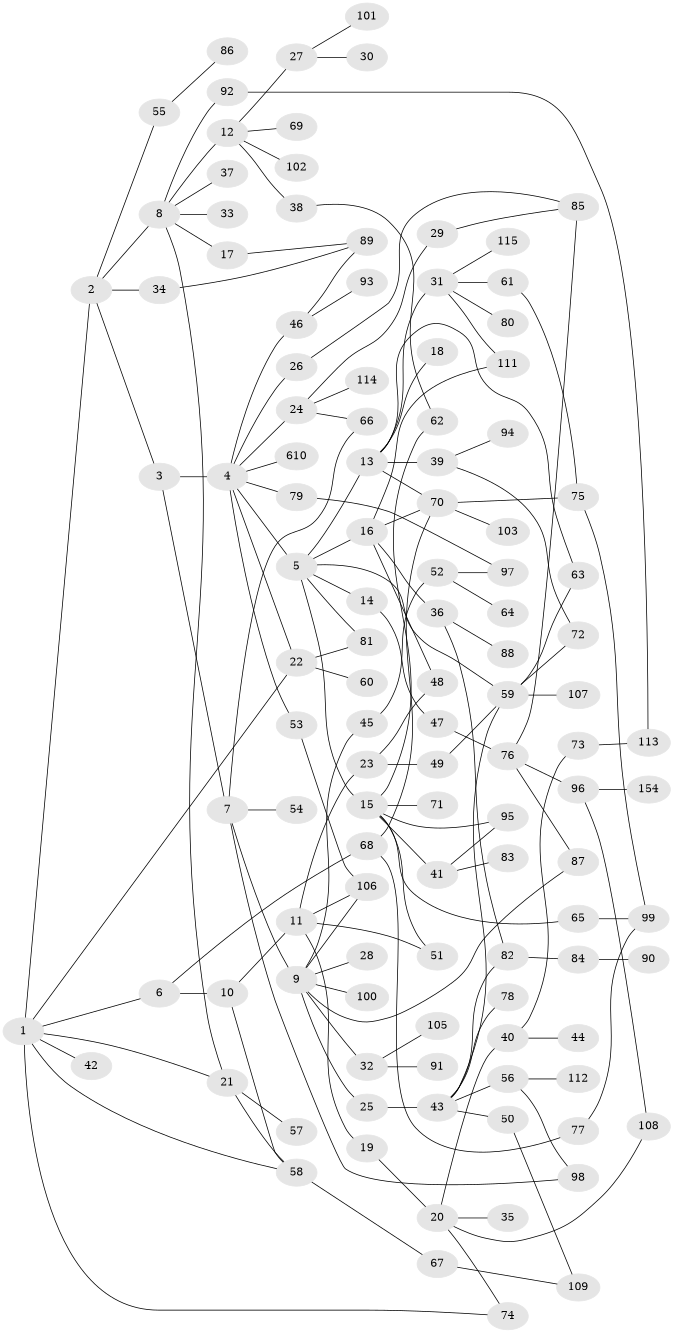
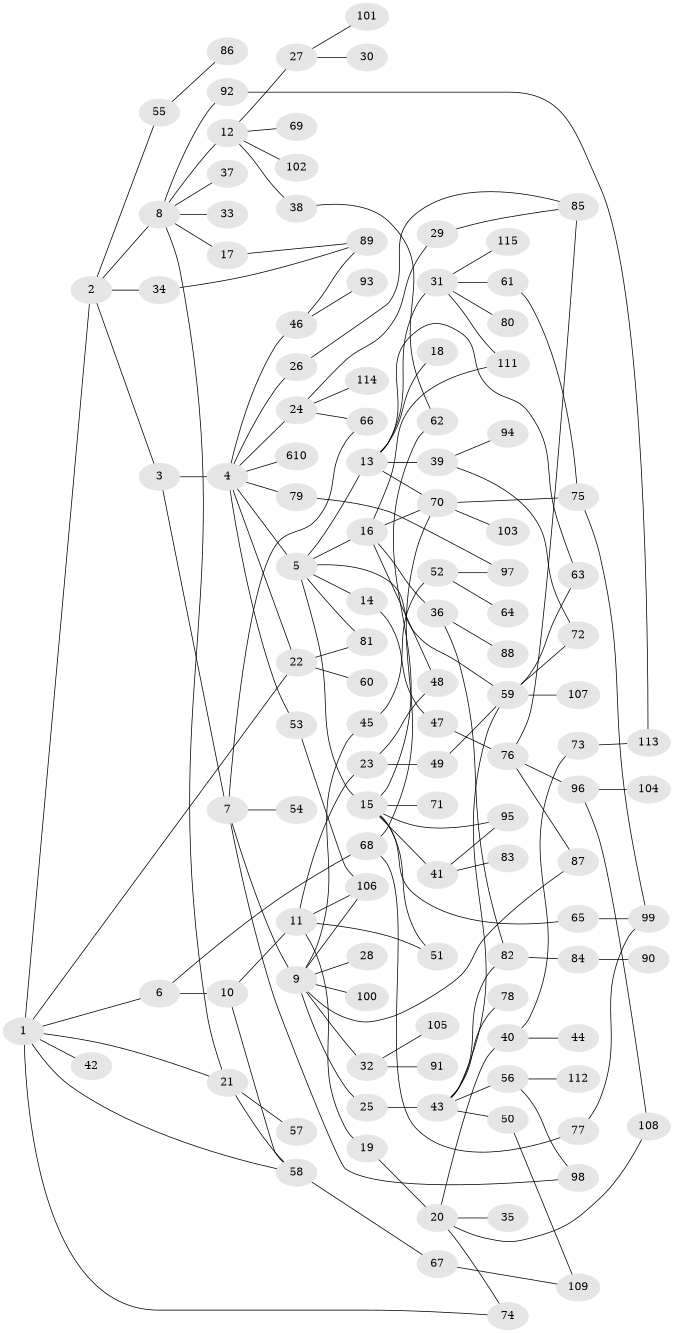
node "154": label "154" -> "104"
